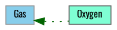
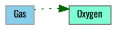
edge "Oxygen" -> "Gas": reversed
